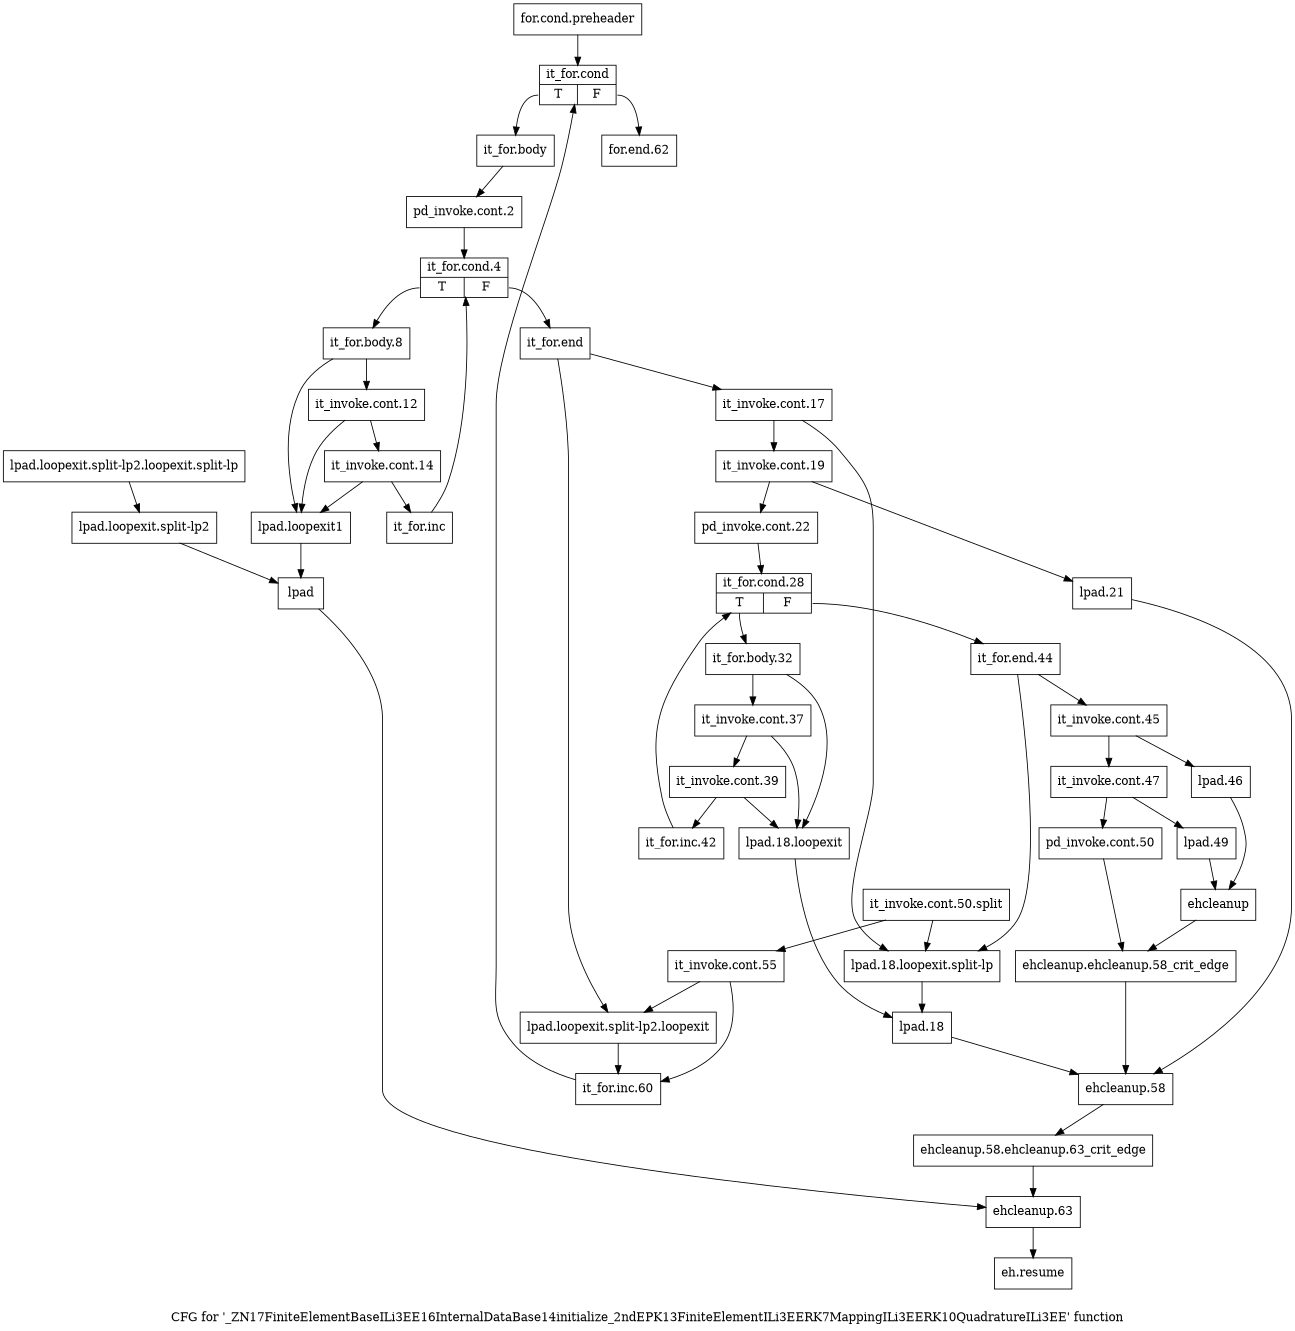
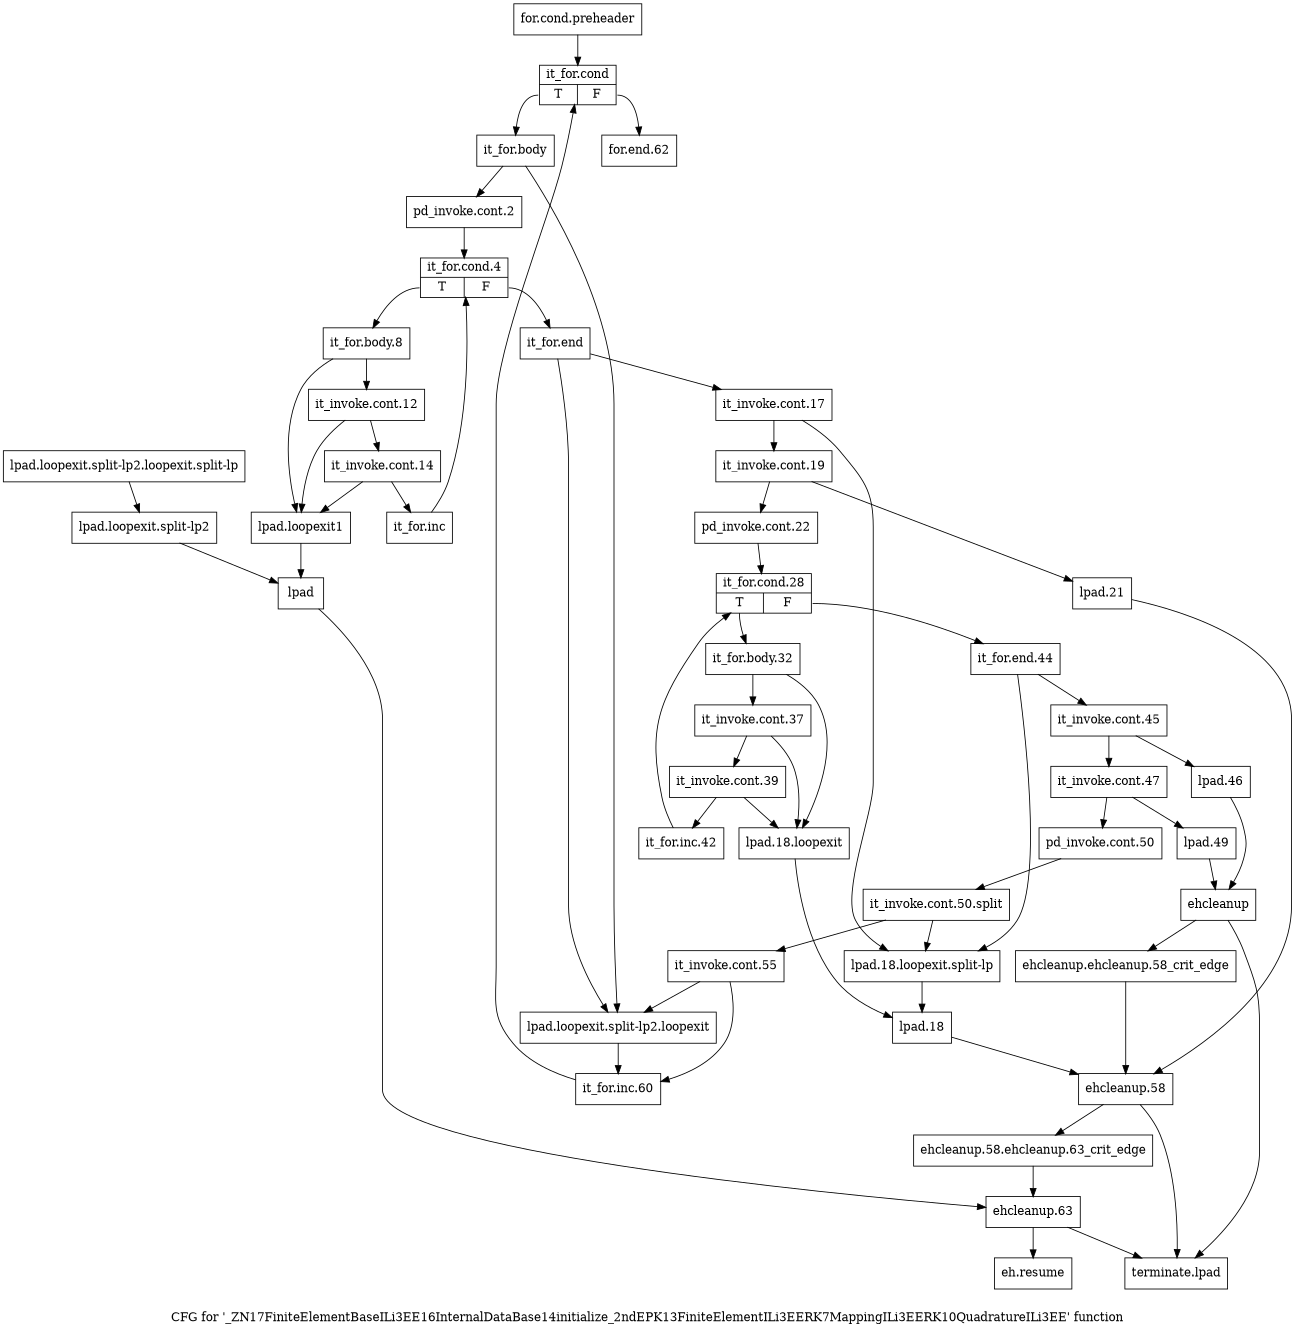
edge "it_for.body" -> "lpad.loopexit.split-lp2.loopexit": added
edge "pd_invoke.cont.50" -> "ehcleanup.ehcleanup.58_crit_edge": now "pd_invoke.cont.50" -> "it_invoke.cont.50.split"
node "terminate.lpad": added
